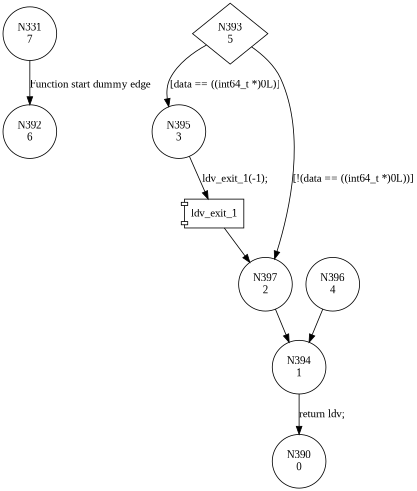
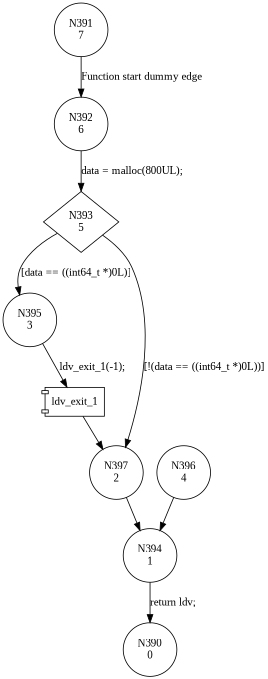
node "N331 7": label "N331 7" -> "N391 7"
edge "N392 6" -> "N393 5": added, label "data = malloc(800UL);"
